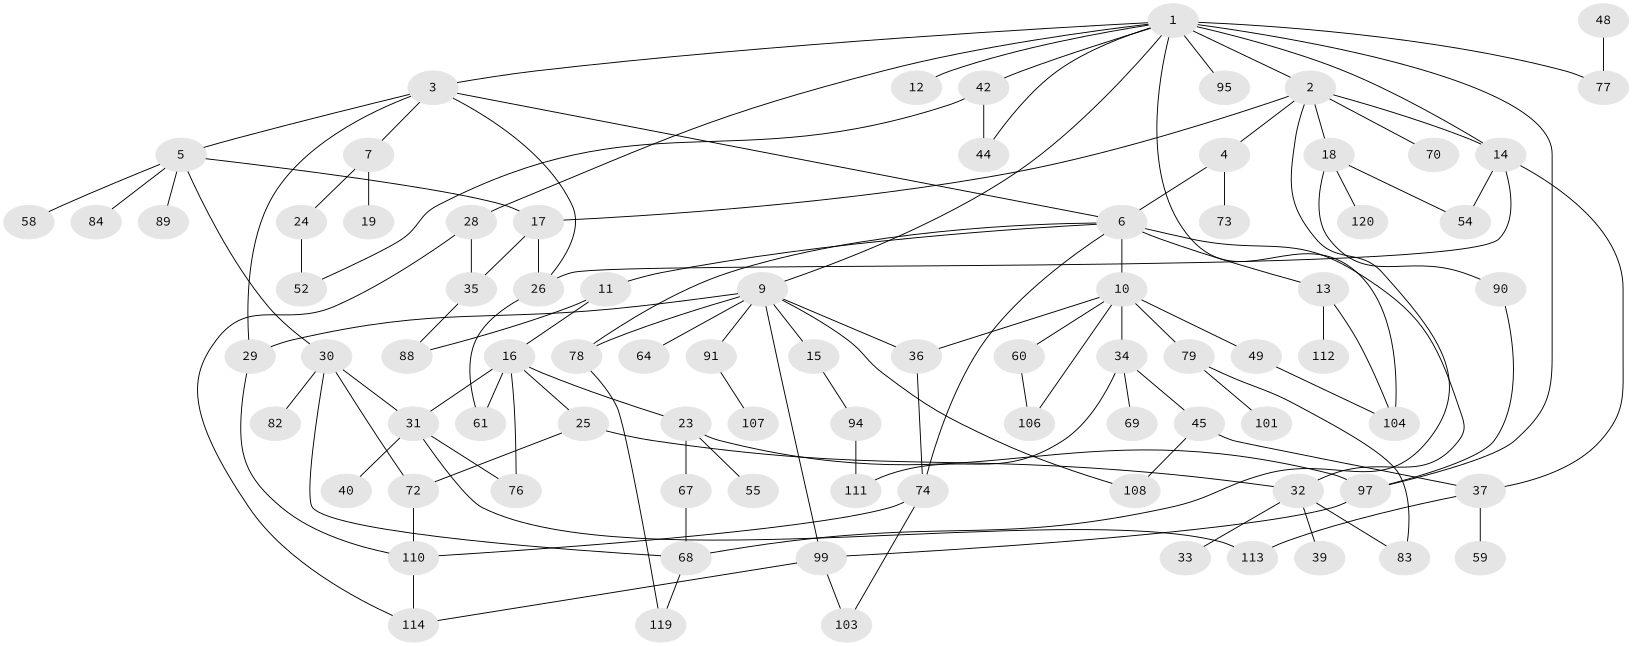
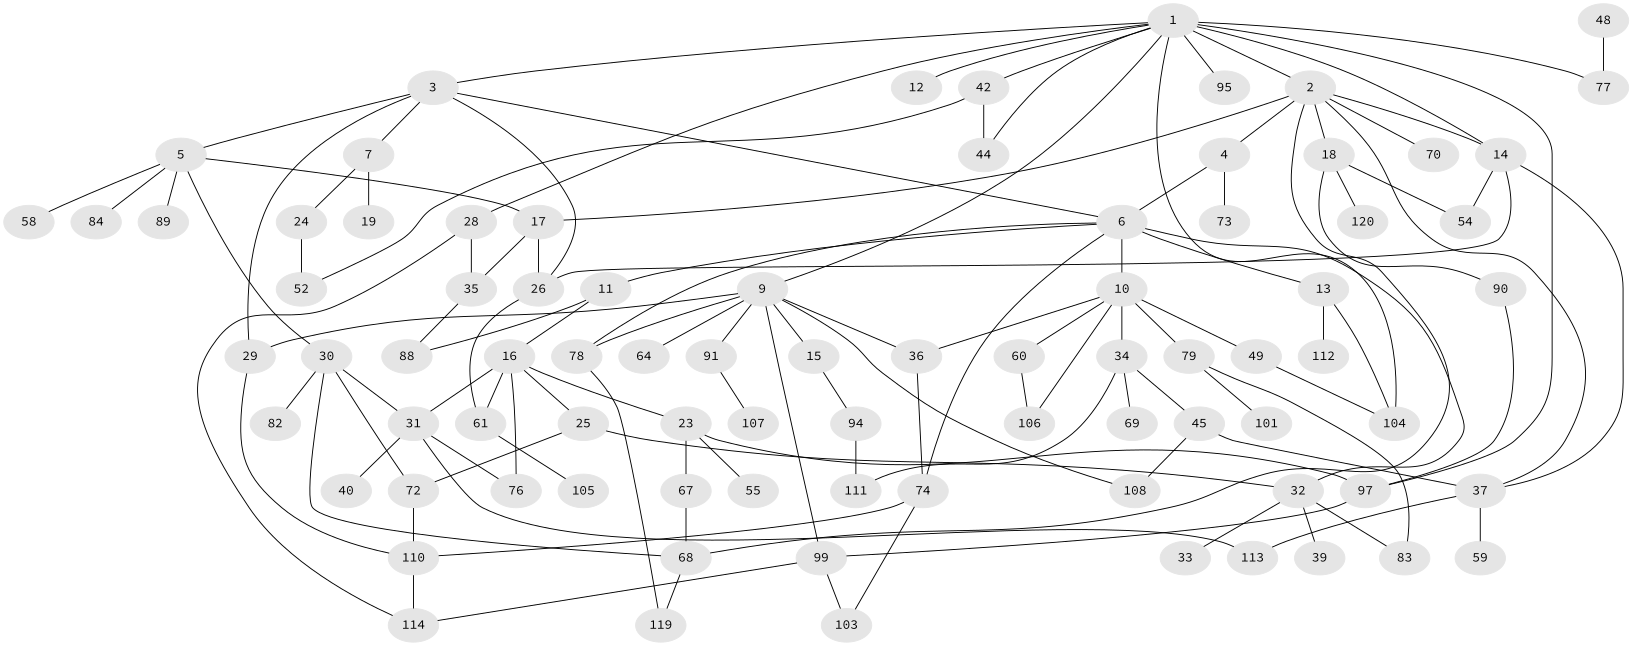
edge "2" -- "37": added
node "105": added
